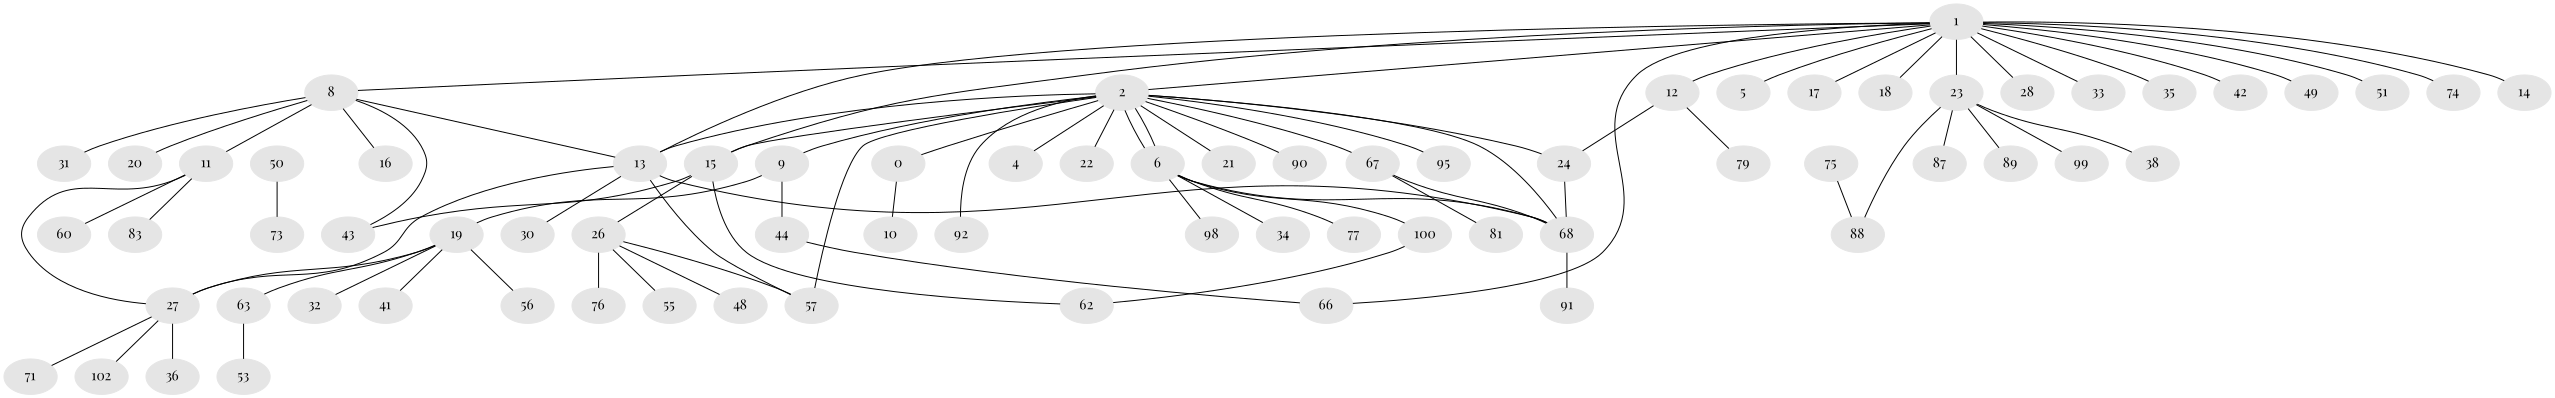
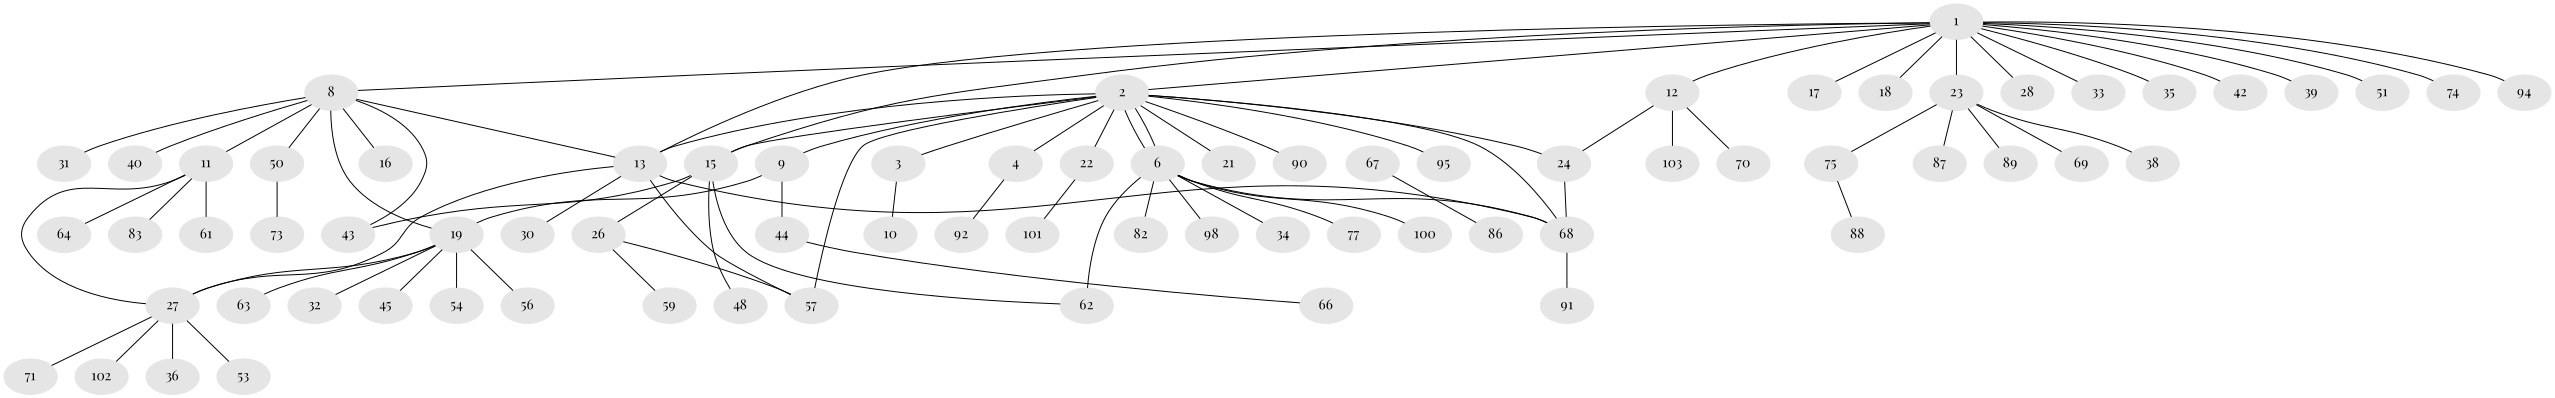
node "5": removed
node "49": label "49" -> "39"
node "14": label "14" -> "94"
edge "2" -- "92": now "4" -- "92"
edge "2" -- "67": removed
edge "8" -- "50": added
edge "1" -- "66": removed
edge "23" -- "88": now "23" -- "75"
node "20": label "20" -> "40"
node "0": label "0" -> "3"
node "103": added
node "79": label "79" -> "70"
node "99": label "99" -> "69"
edge "8" -- "19": added
edge "67" -- "68": removed
node "60": label "60" -> "64"
node "61": added
node "101": added
node "82": added
node "81": label "81" -> "86"
edge "26" -- "48": now "15" -- "48"
edge "100" -- "62": now "6" -- "62"
node "41": label "41" -> "45"
node "54": added
node "76": removed
node "55": label "55" -> "59"
edge "63" -- "53": now "27" -- "53"
